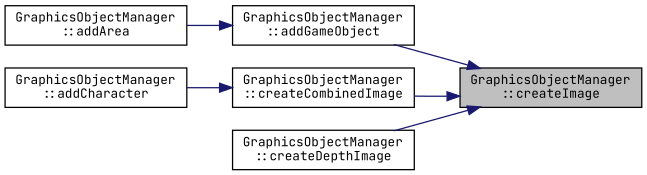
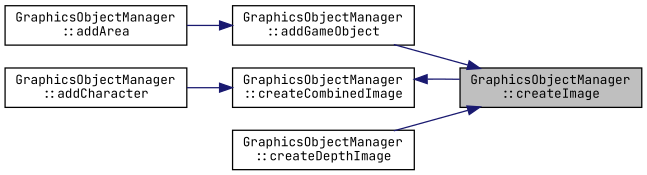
edge "GraphicsObjectManager ::createCombinedImage" -> "GraphicsObjectManager ::createImage": reversed
